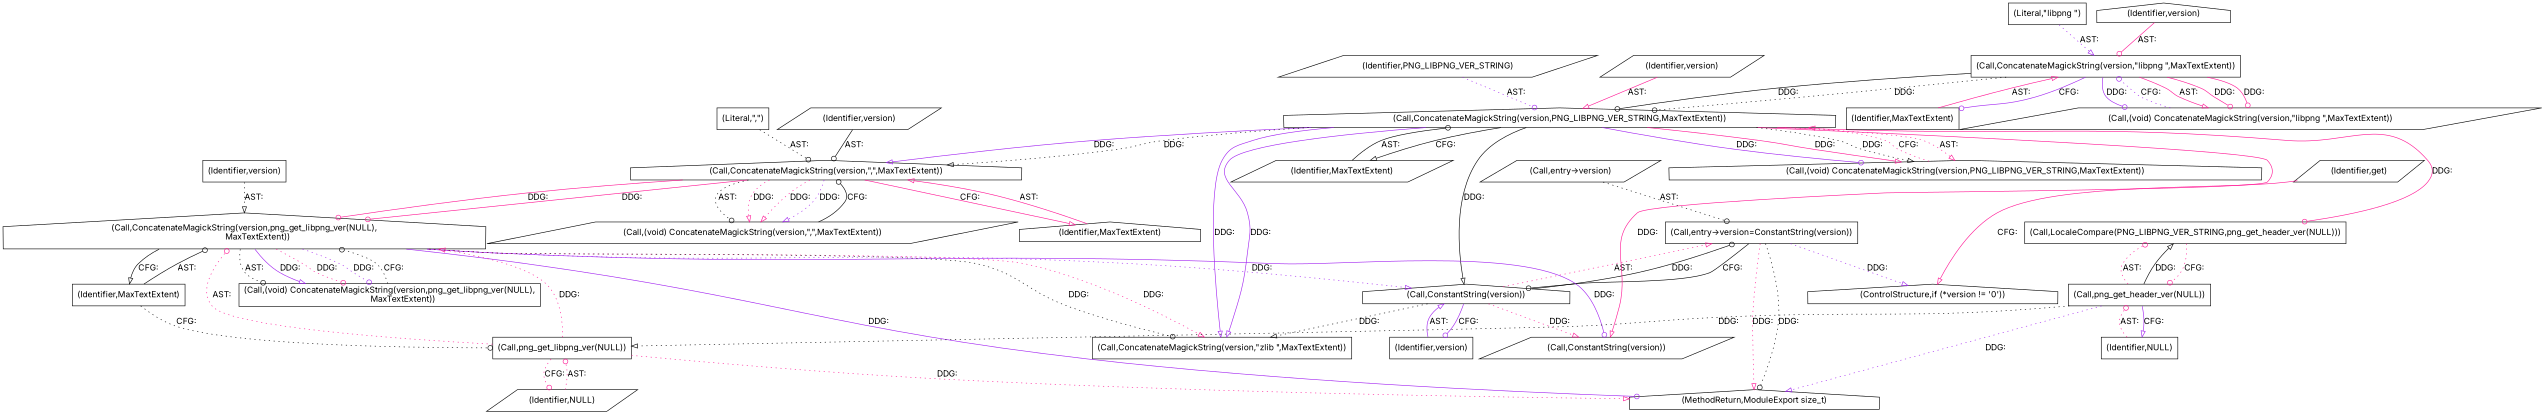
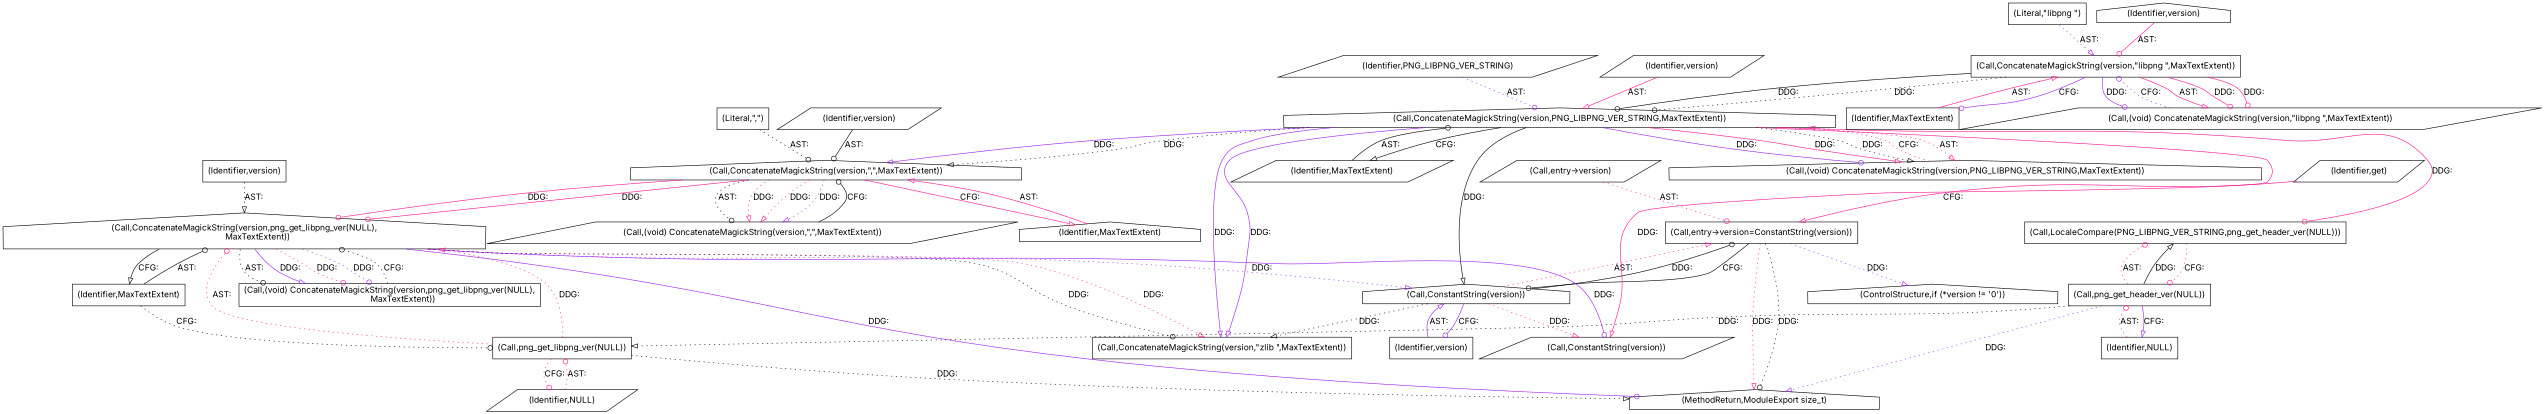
edge "(Identifier,get)" -> "(ControlStructure,if (*version != '0'))": now "(Identifier,get)" -> "(Call,entry->version=ConstantString(version))"
edge "(Call,entry->version)" -> "(Call,entry->version=ConstantString(version))": color black -> deeppink
edge "(Call,png_get_libpng_ver(NULL))" -> "(MethodReturn,ModuleExport size_t)": color deeppink -> black
